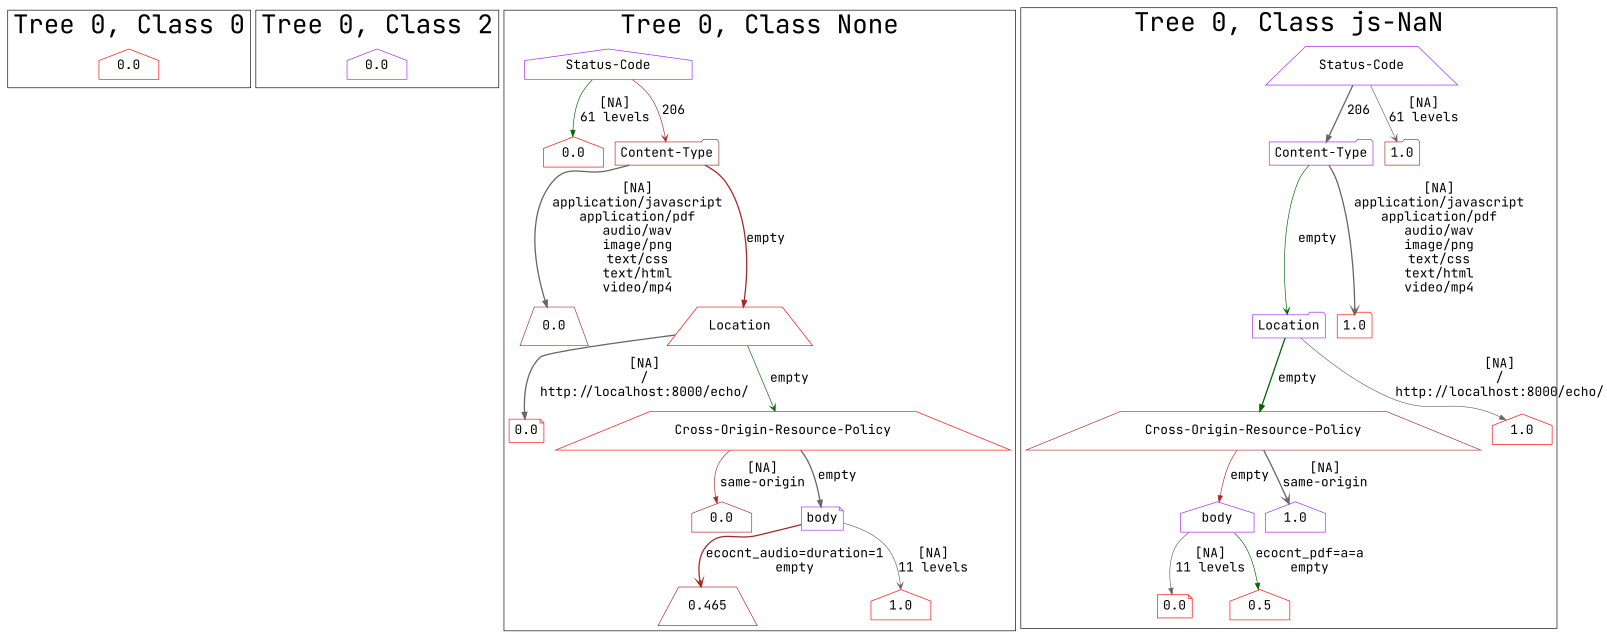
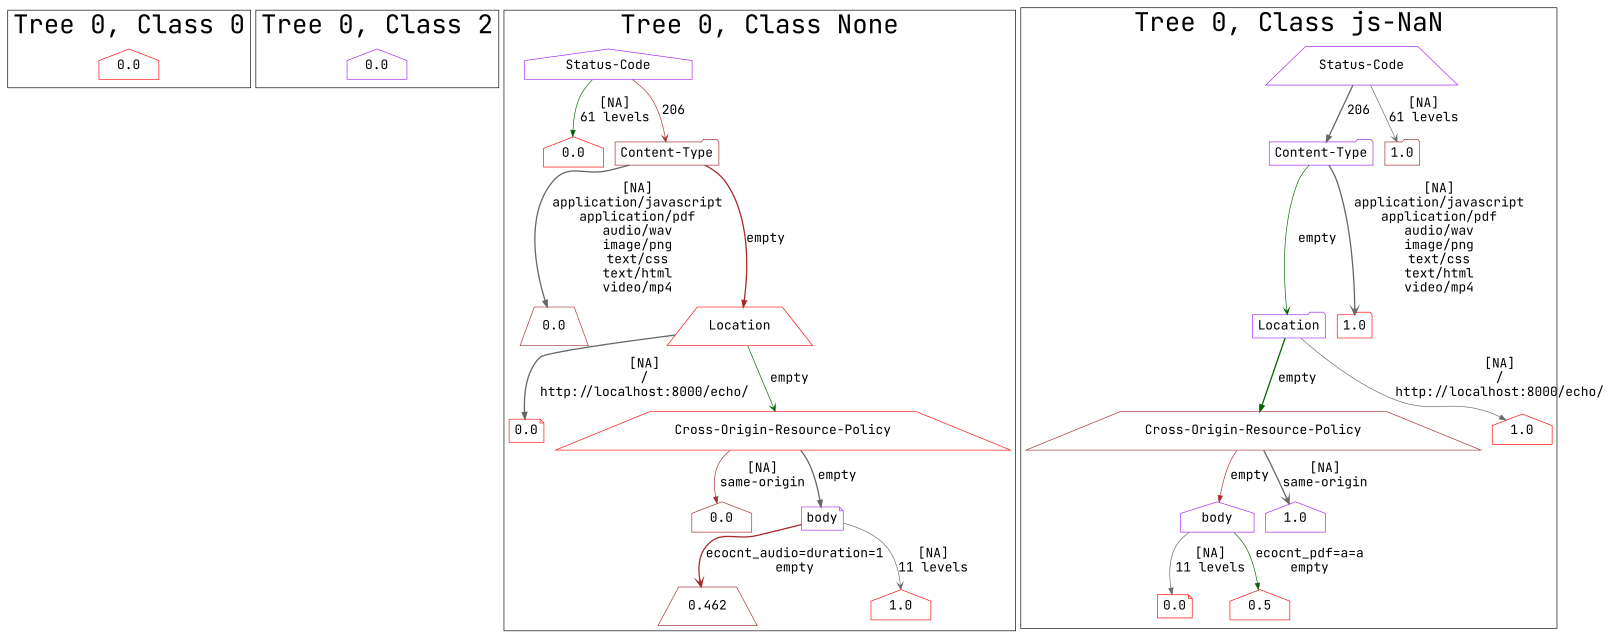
node "0.465": label "0.465" -> "0.462"
